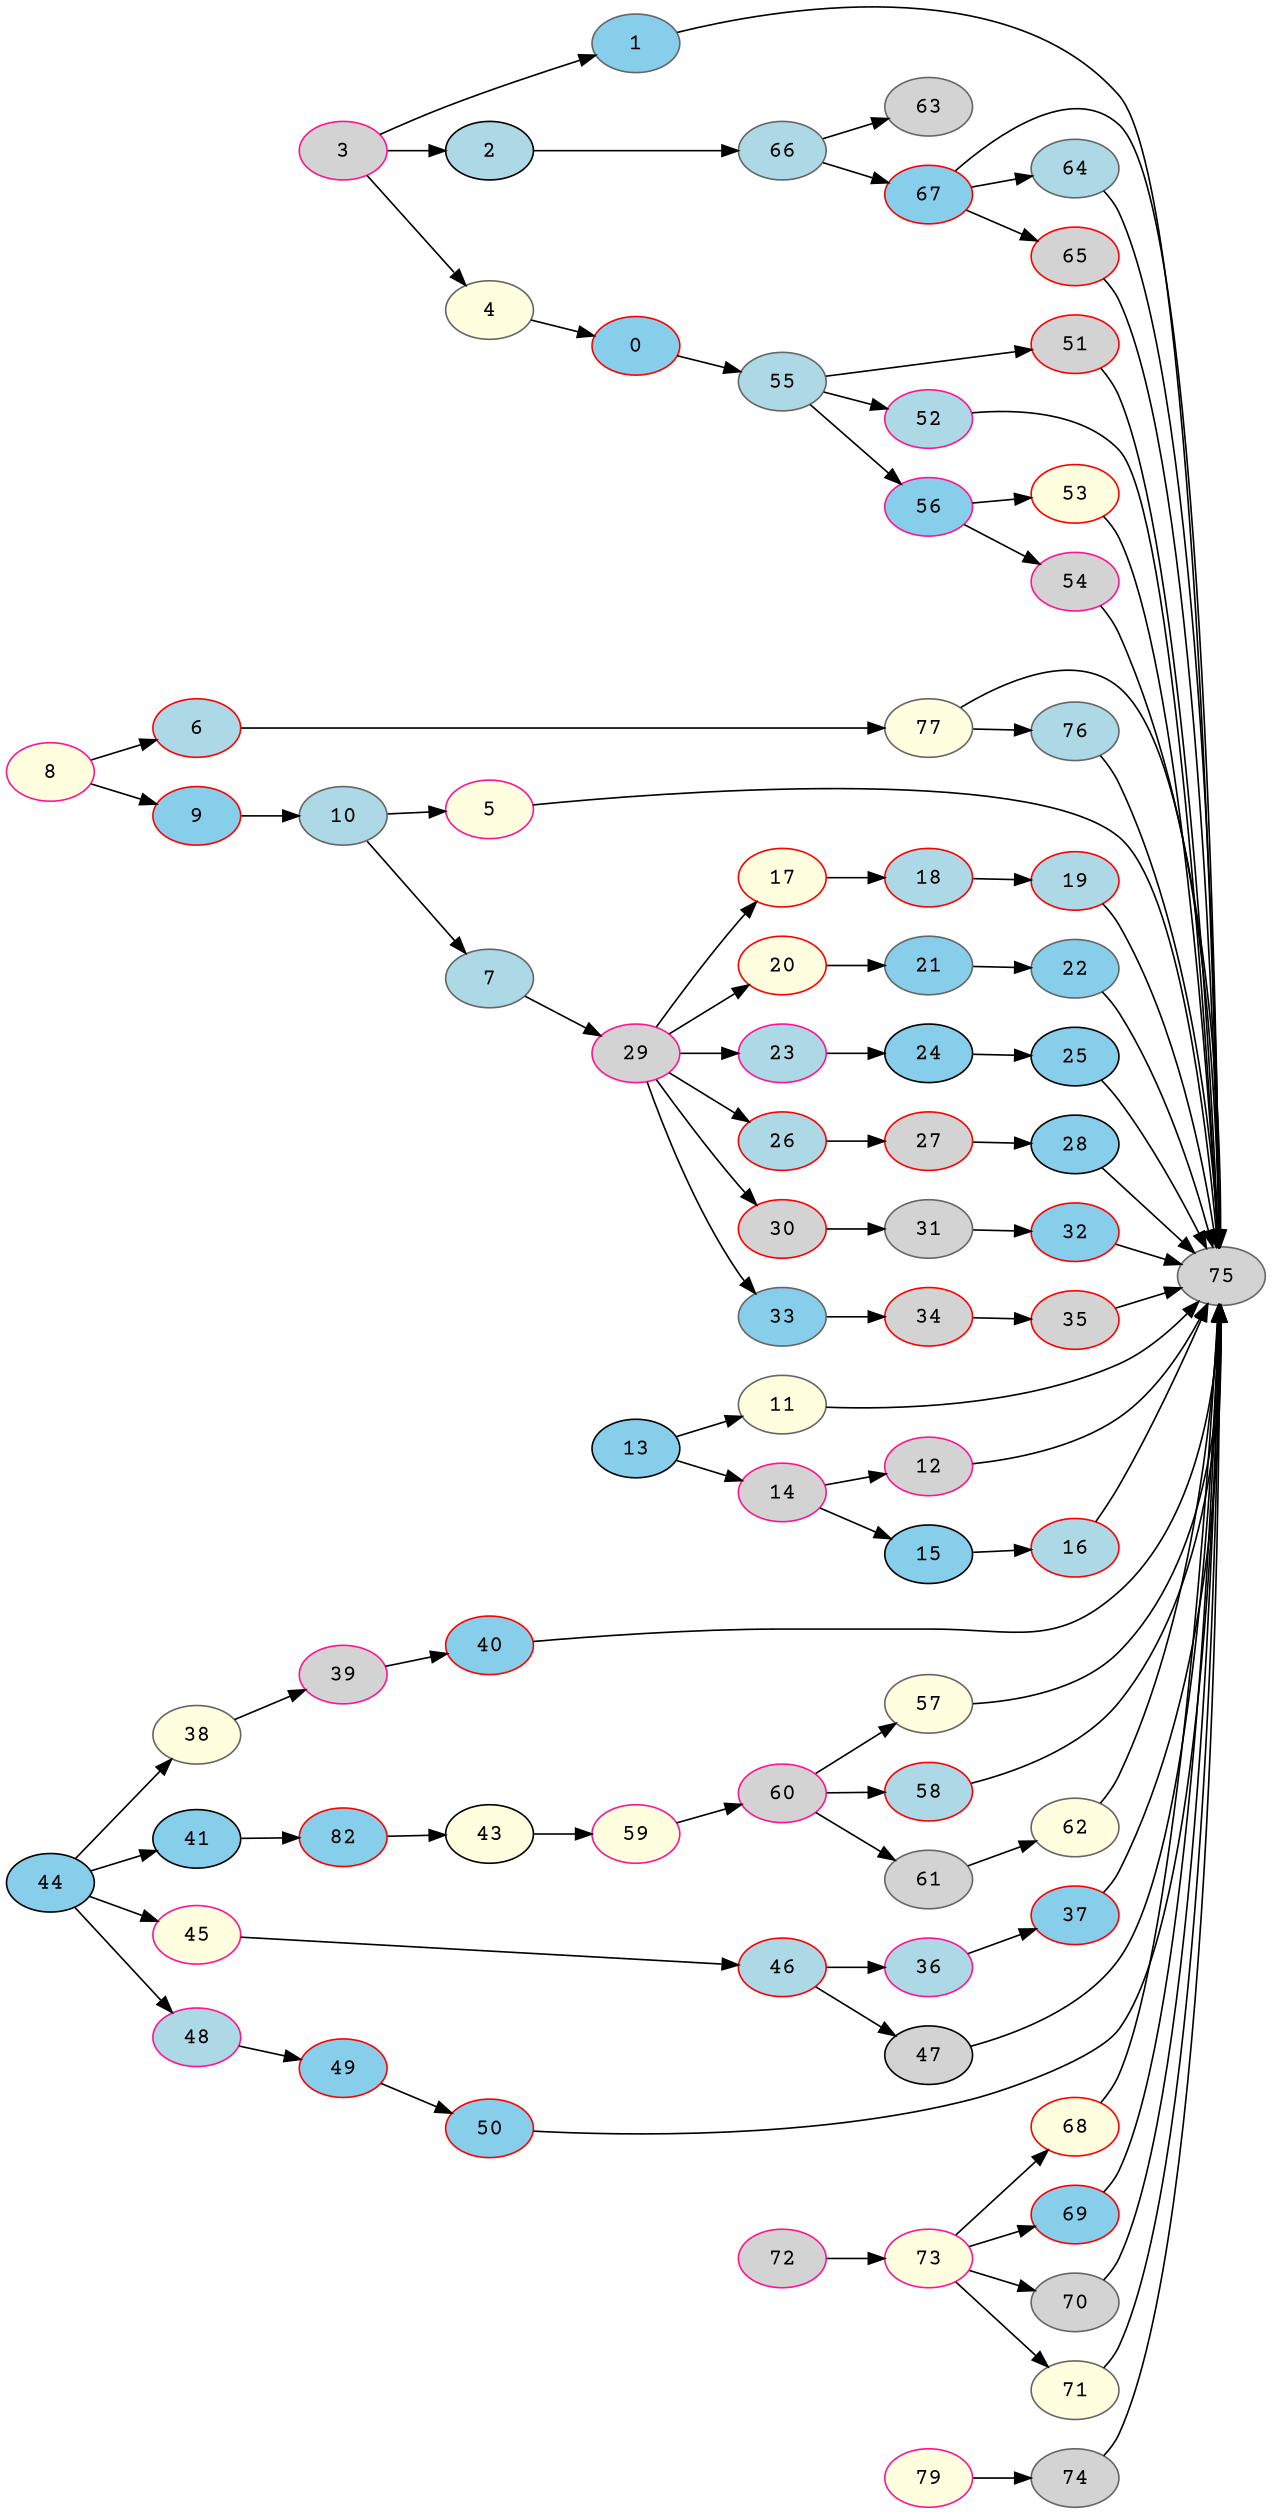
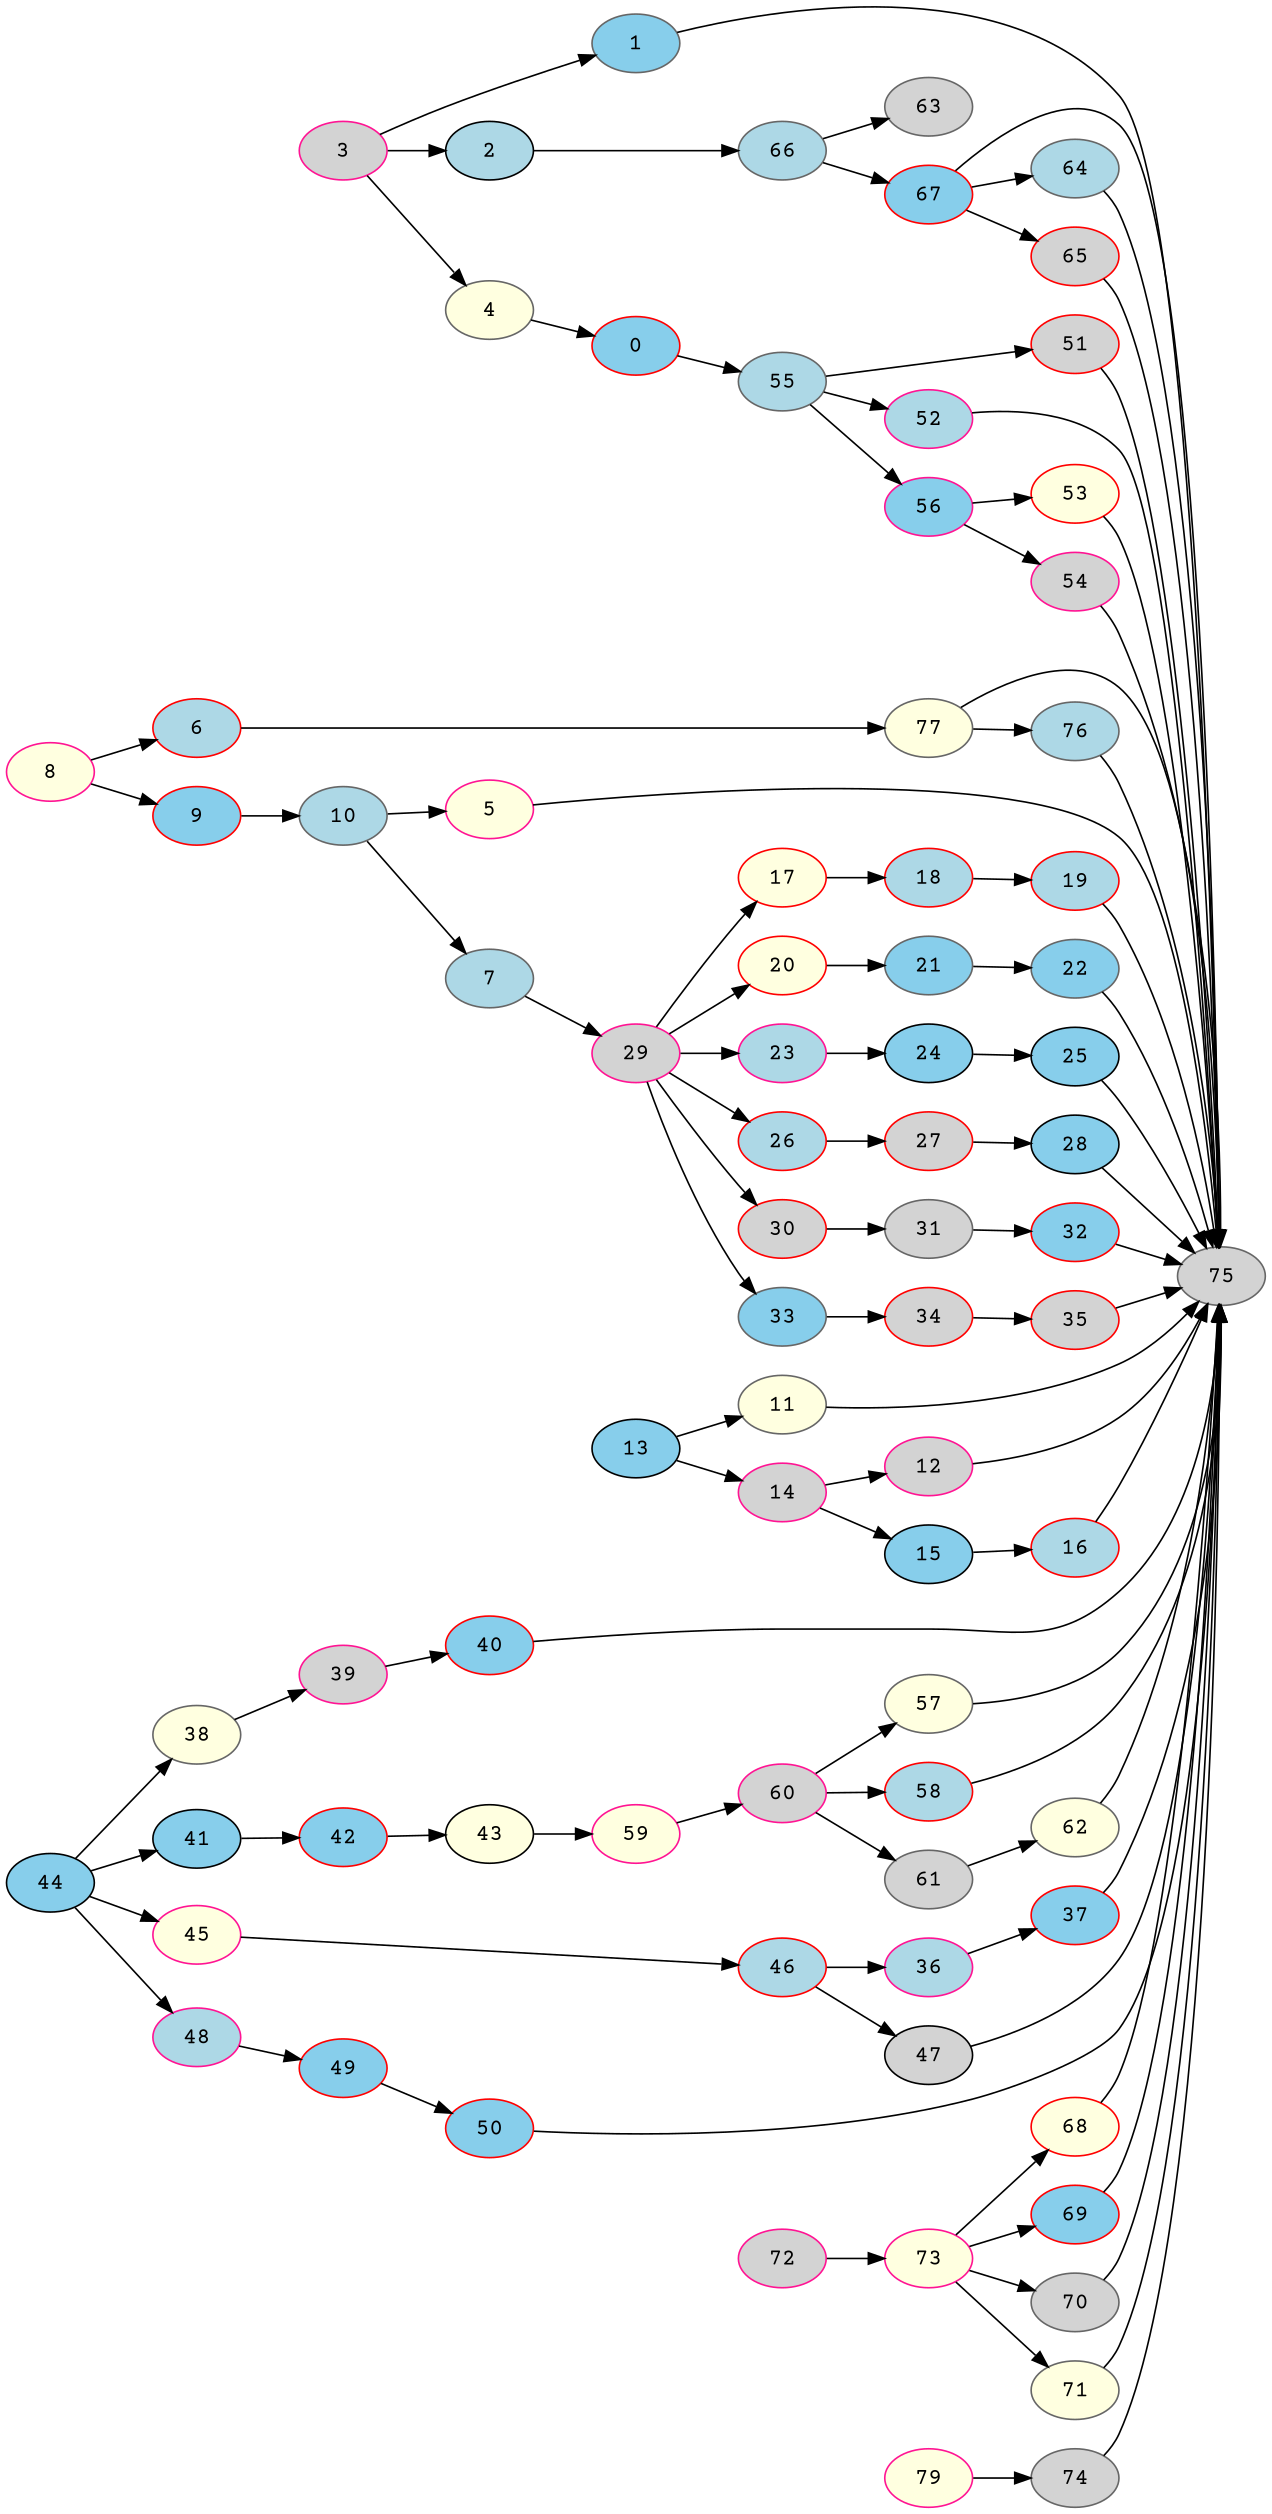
node "82": label "82" -> "42"
